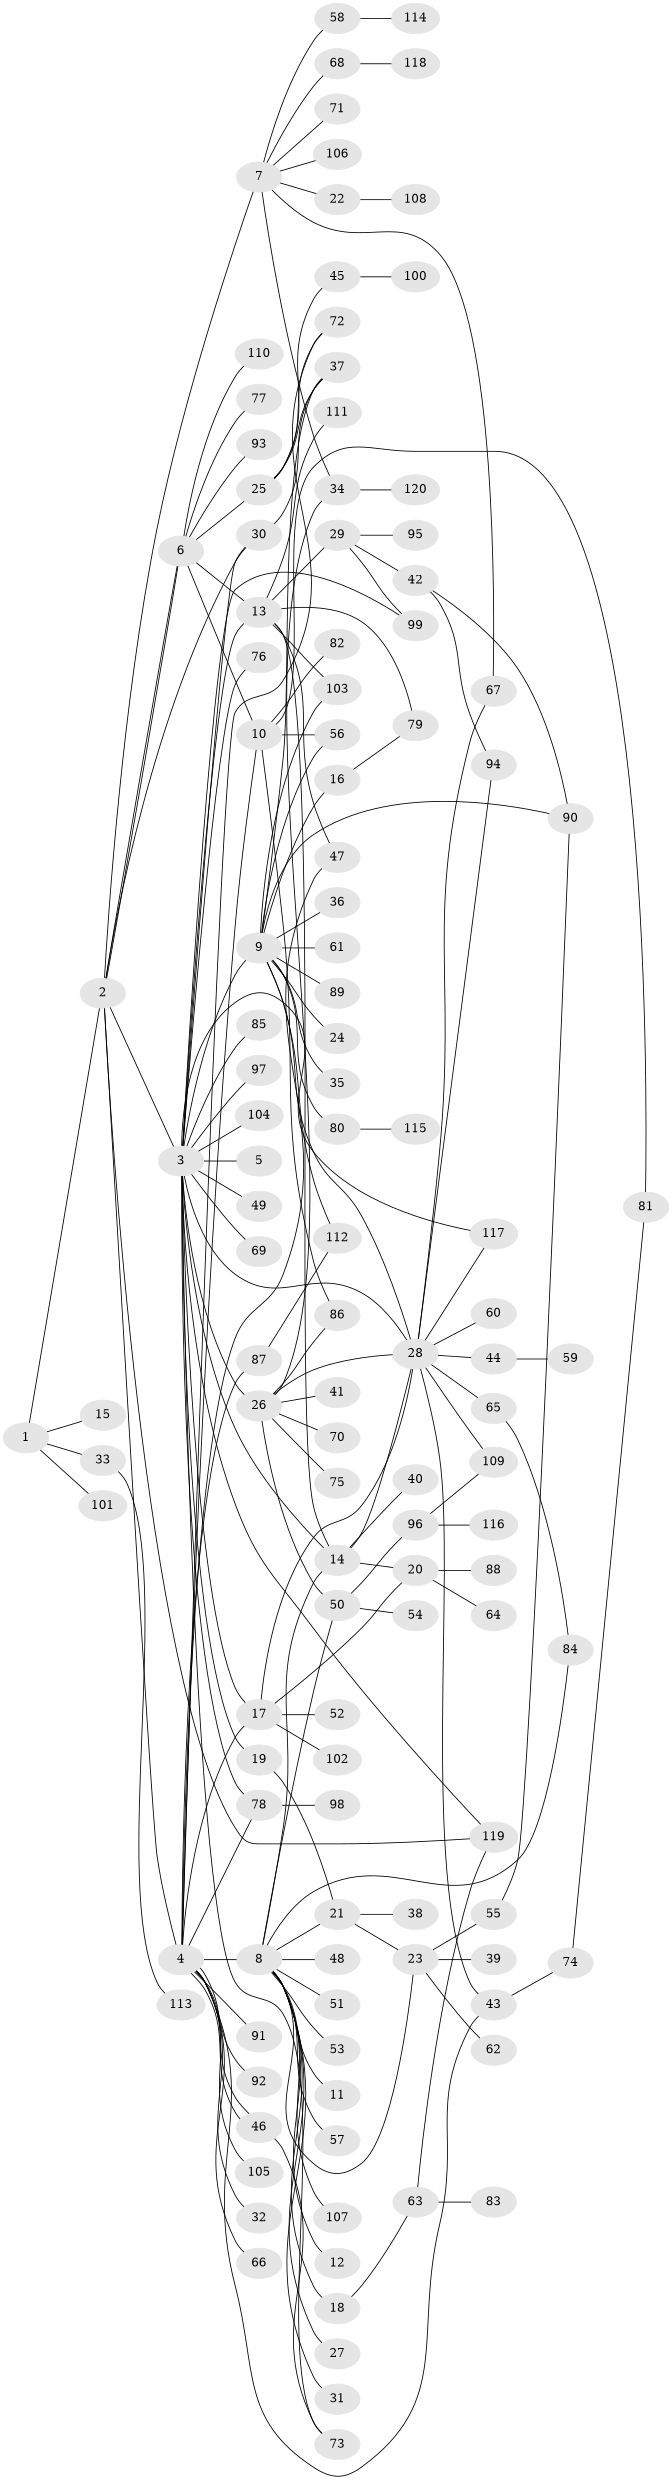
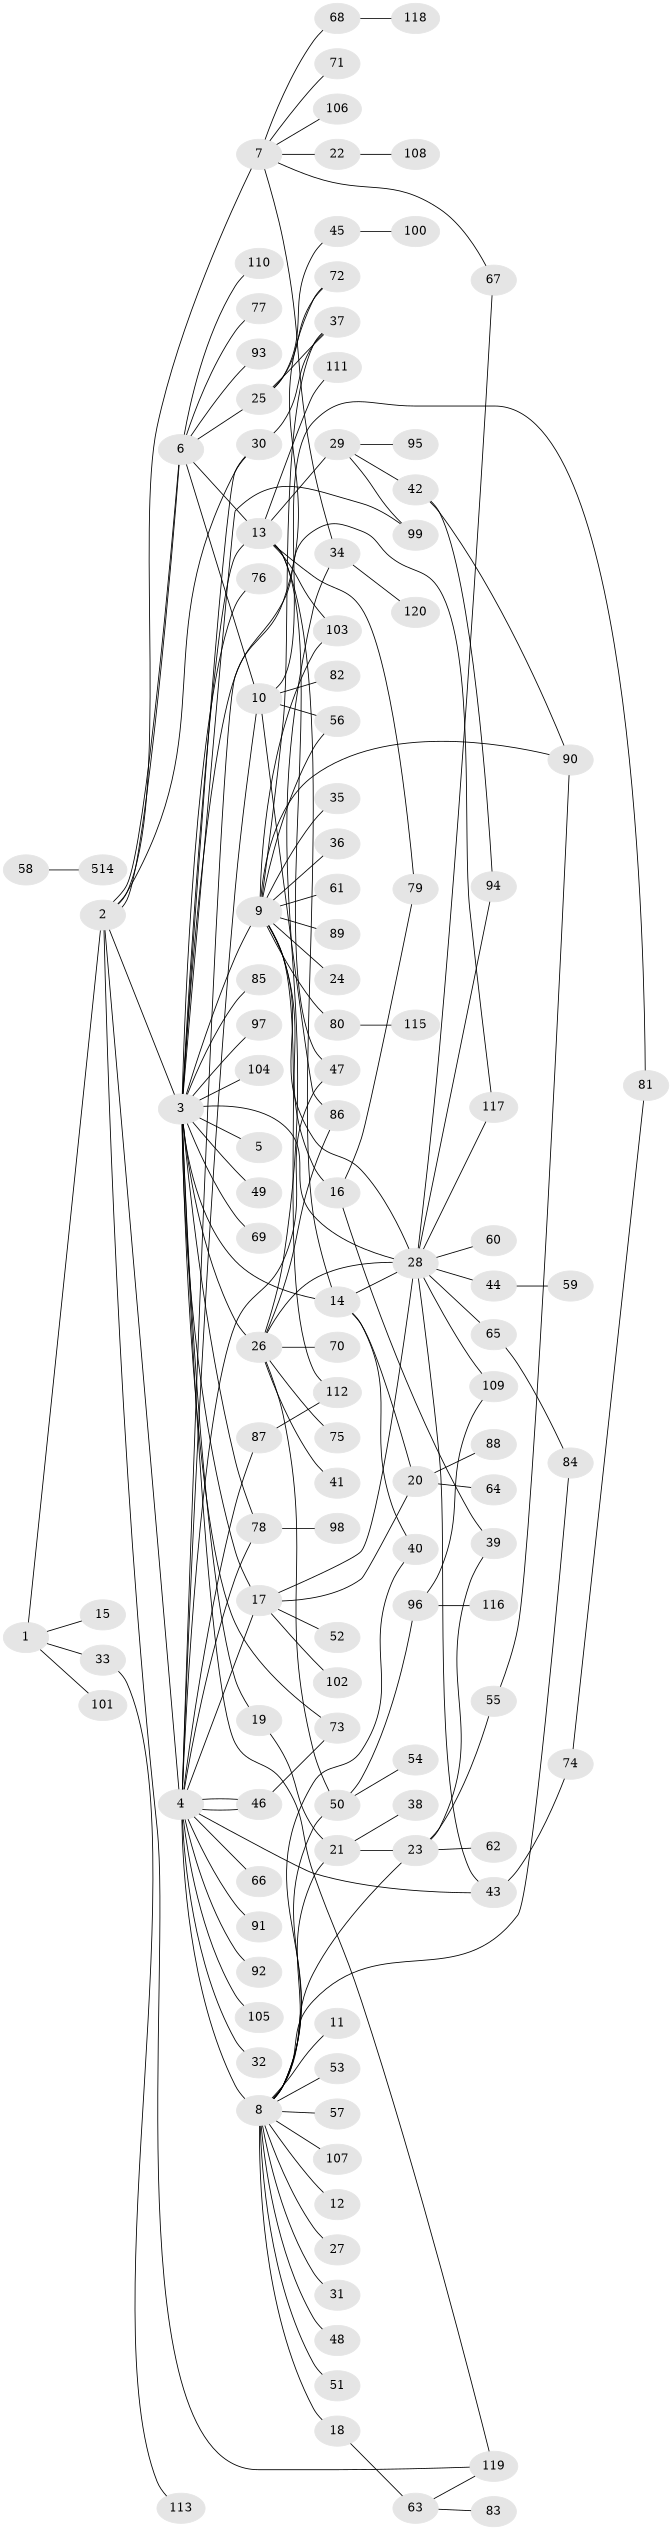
node "114": label "114" -> "514"
edge "58" -- "7": removed
edge "16" -- "39": added
edge "14" -- "8": now "40" -- "8"
